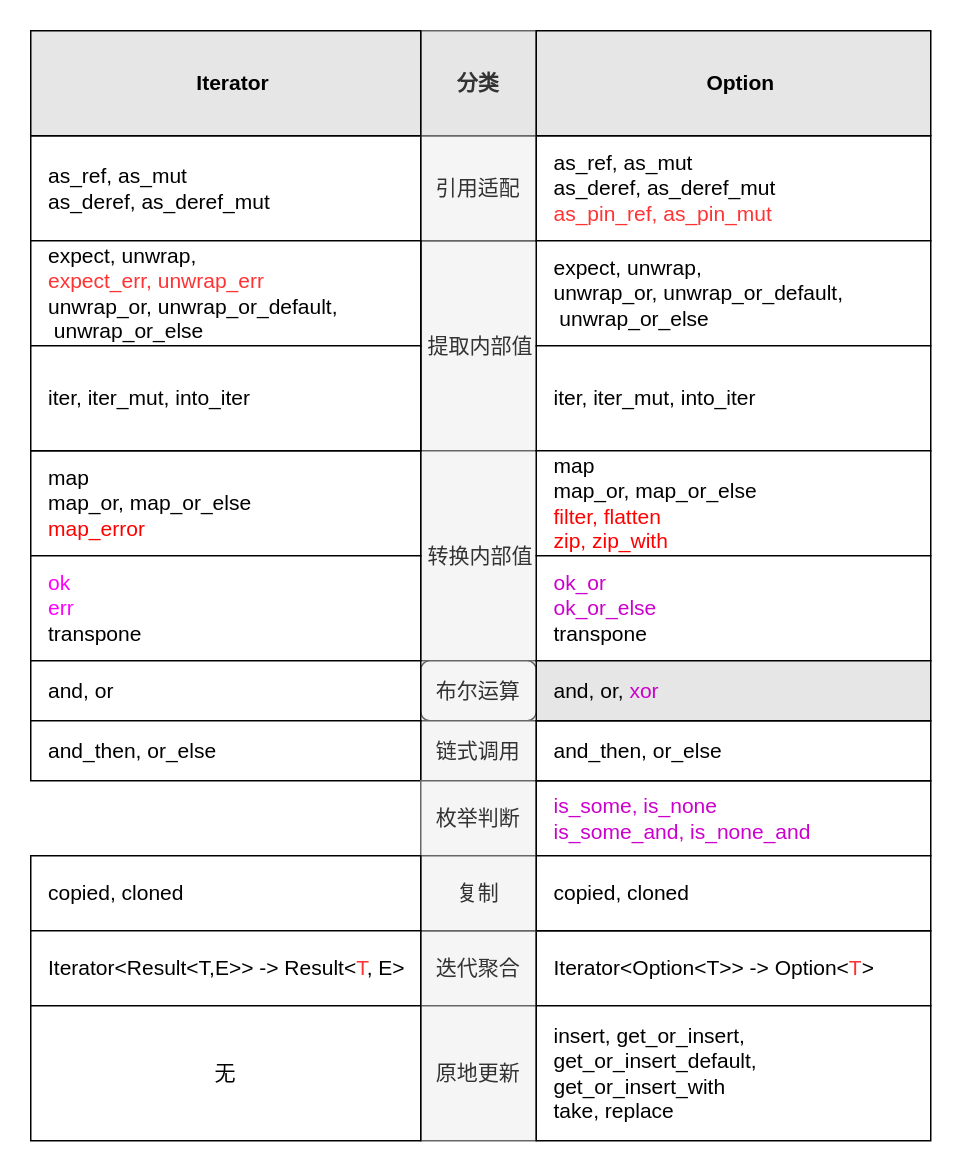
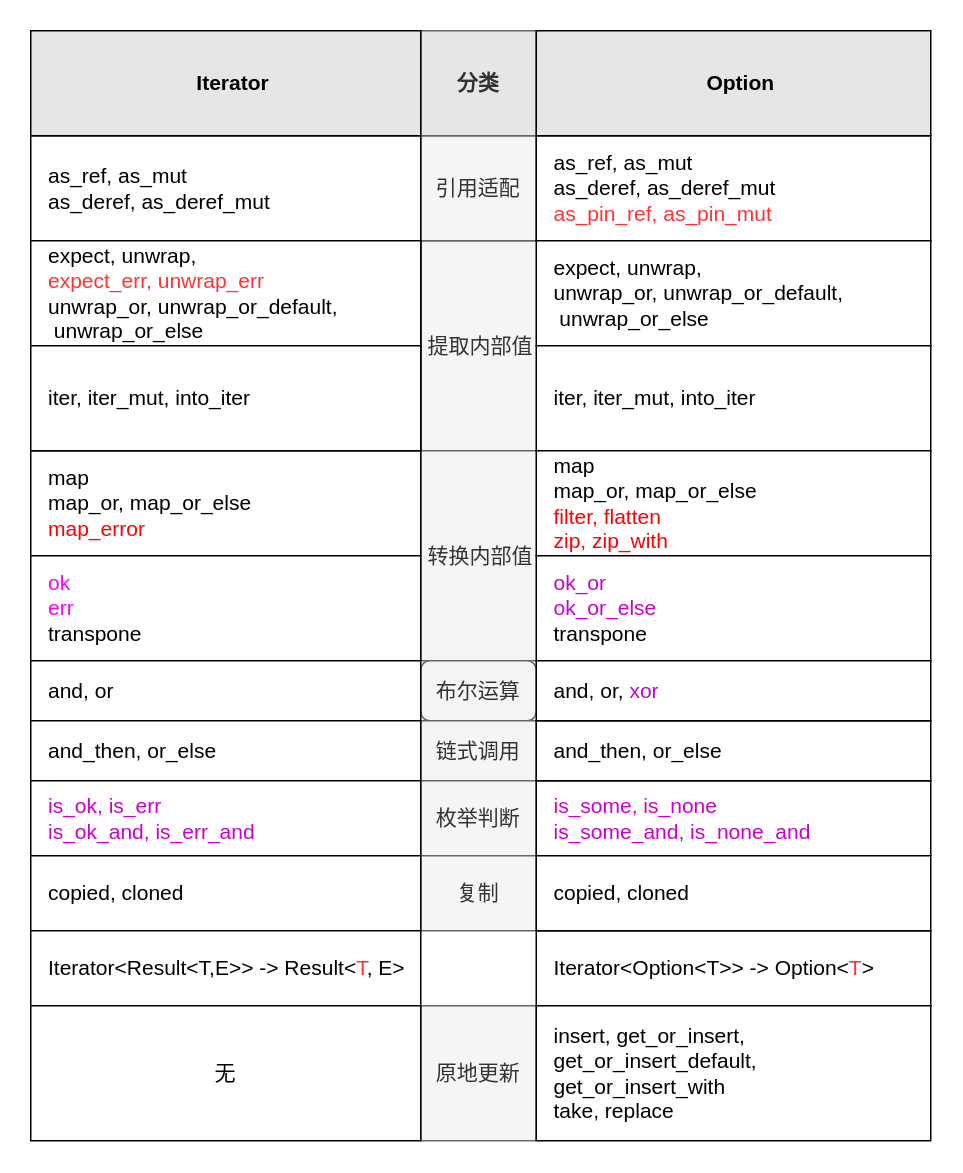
node "and, or, xor": fillcolor #e6e6e6 -> #ffffff
node "is_ok, is_erris_ok_and, is_err_and": added
node "迭代聚合": removed
